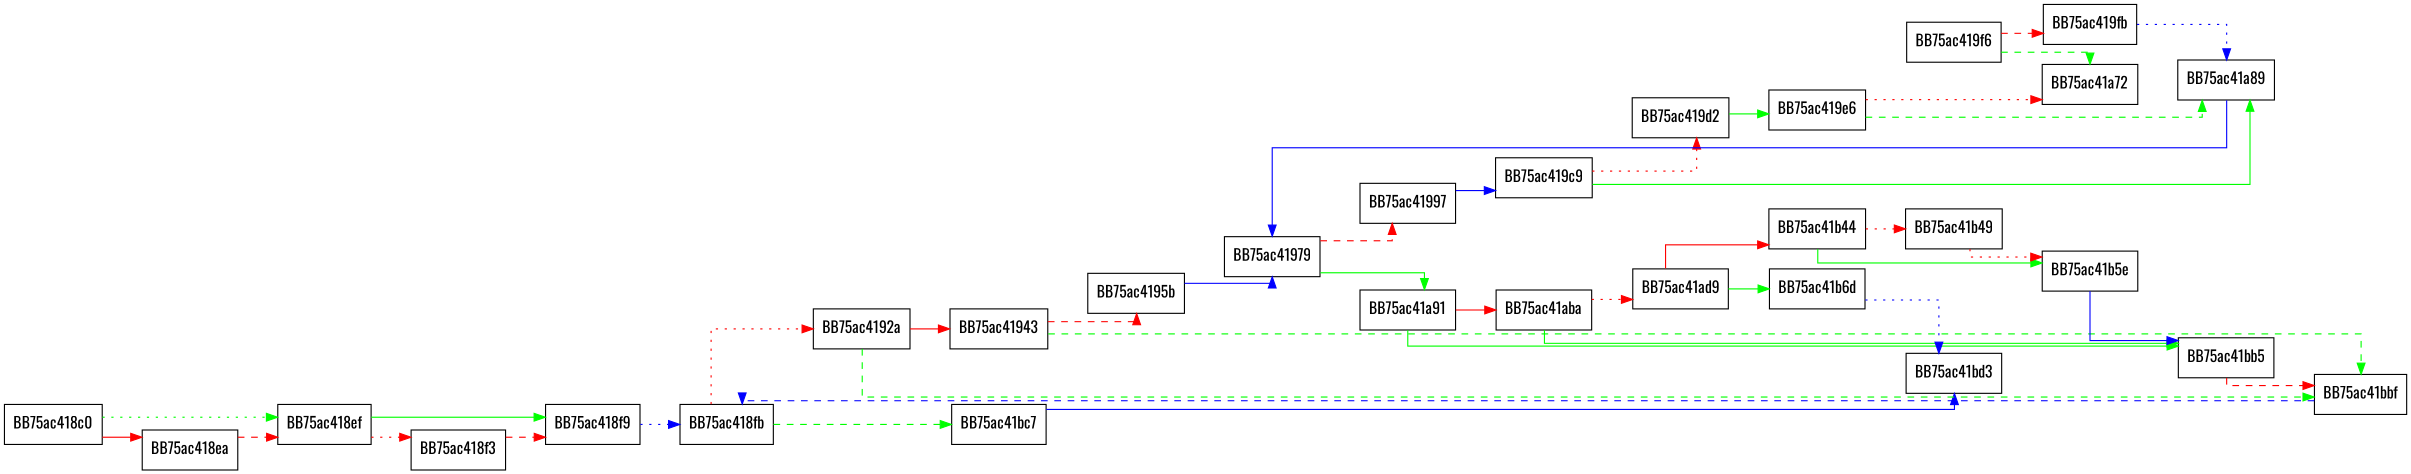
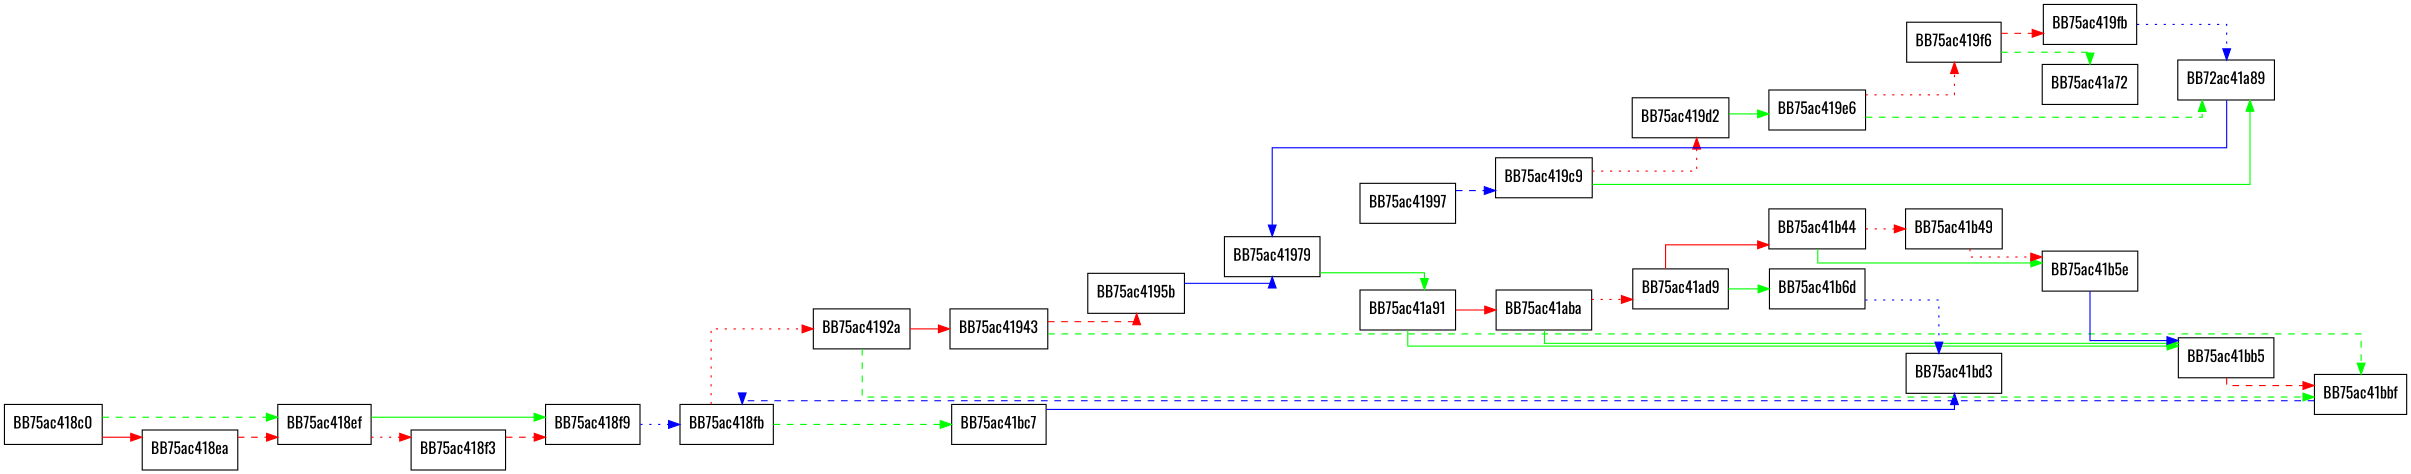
node "BB75ac41a89": label "BB75ac41a89" -> "BB72ac41a89"
edge "BB75ac419e6" -> "BB75ac41a72": now "BB75ac419e6" -> "BB75ac419f6"
edge "BB75ac41997" -> "BB75ac419c9": style solid -> dashed
edge "BB75ac41979" -> "BB75ac41997": removed
edge "BB75ac418c0" -> "BB75ac418ef": style dotted -> dashed
